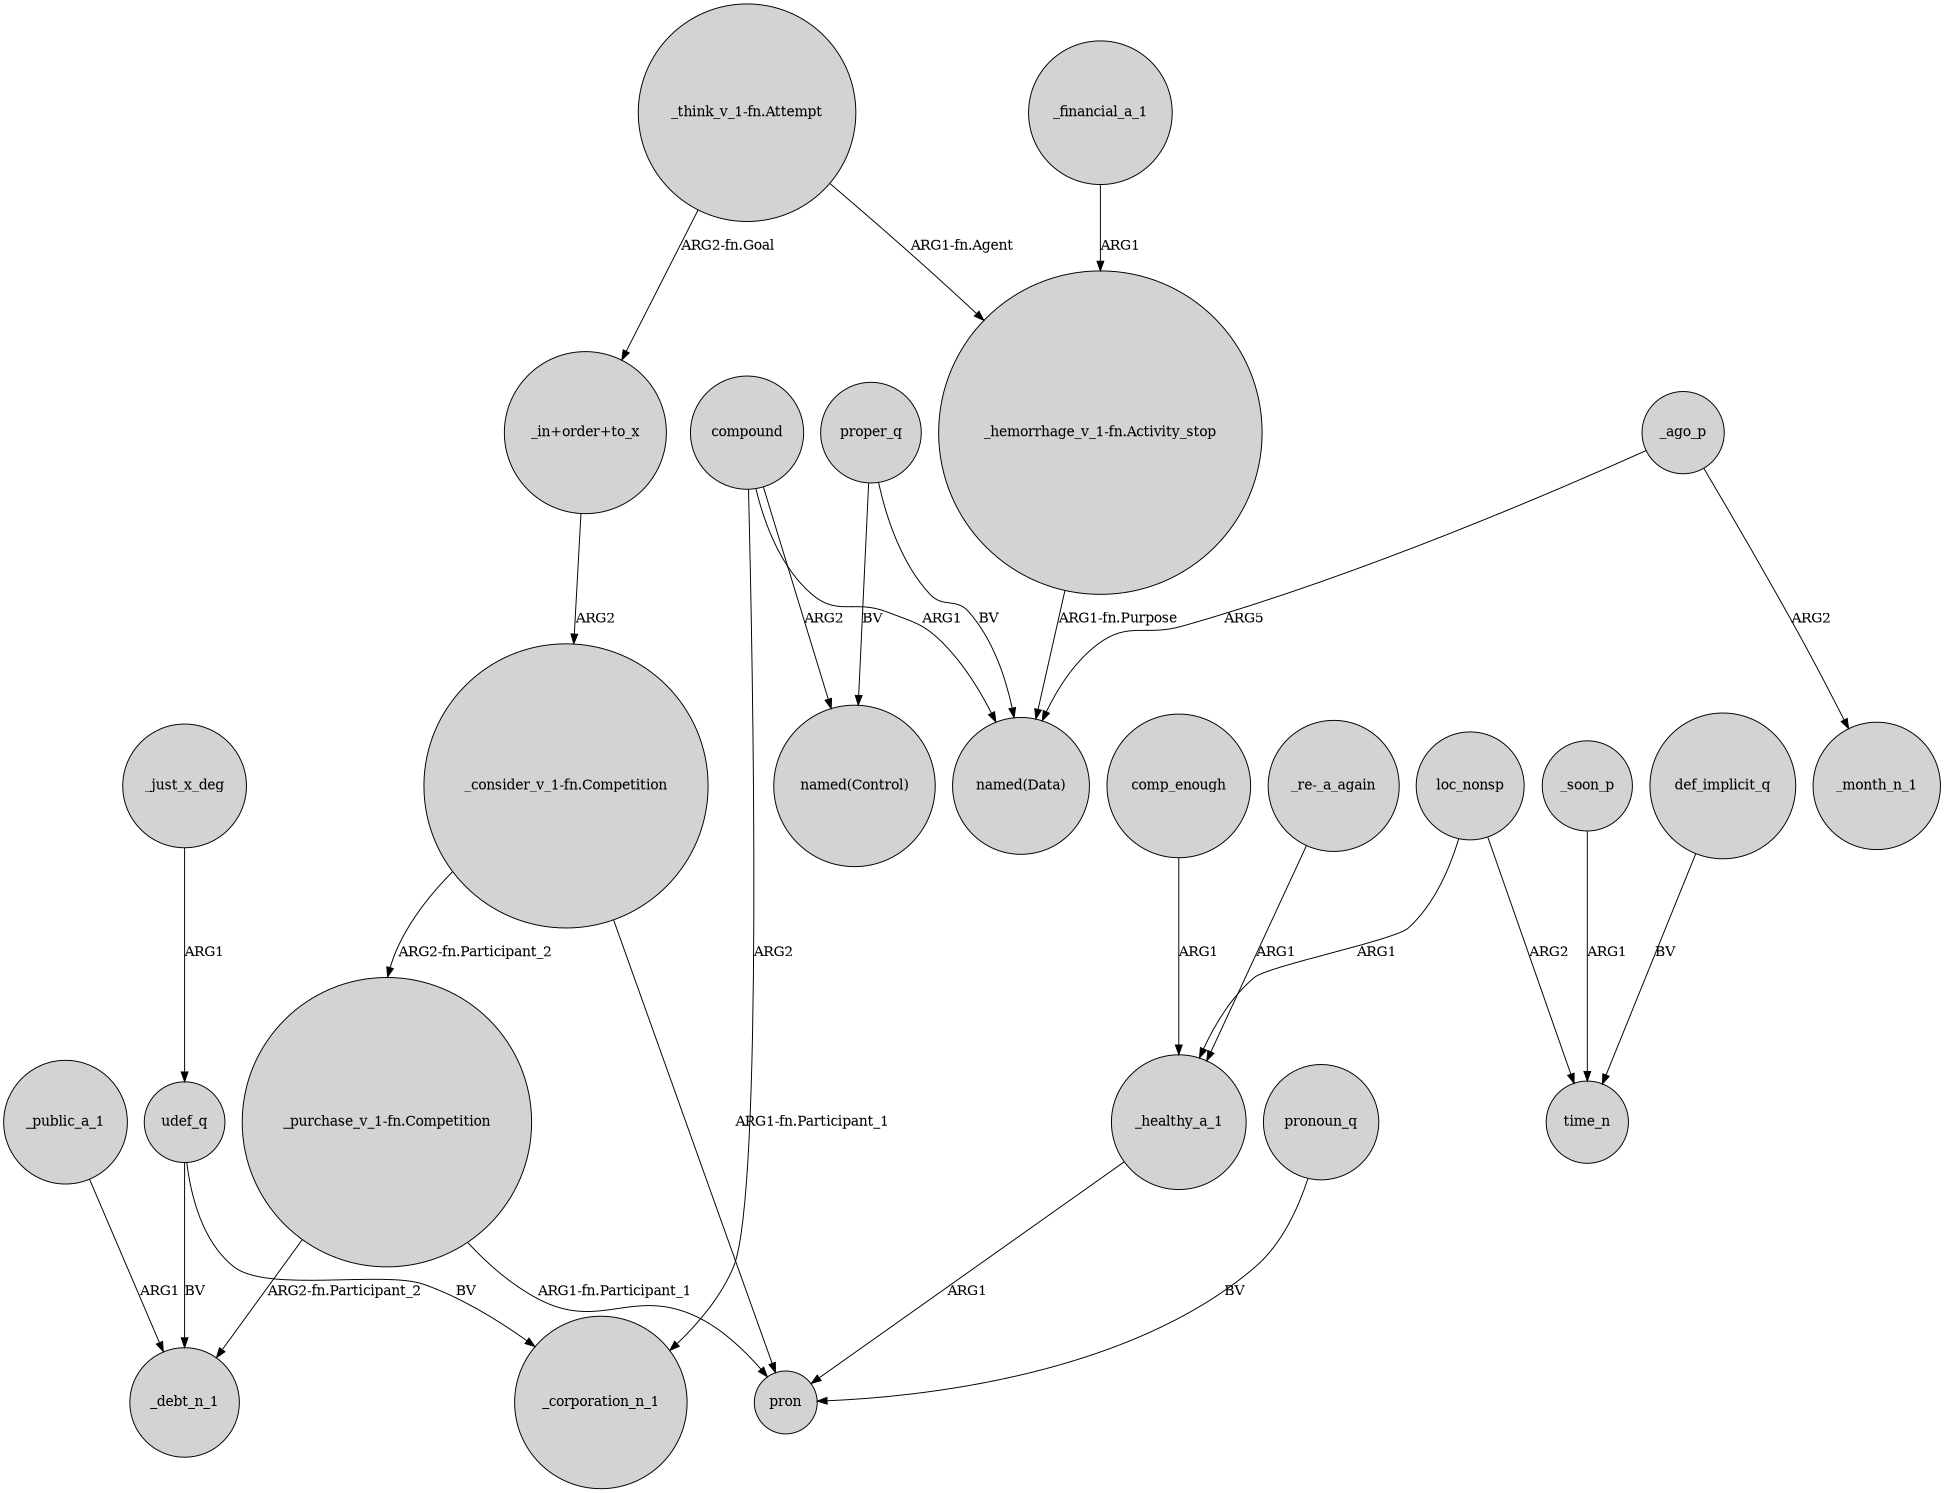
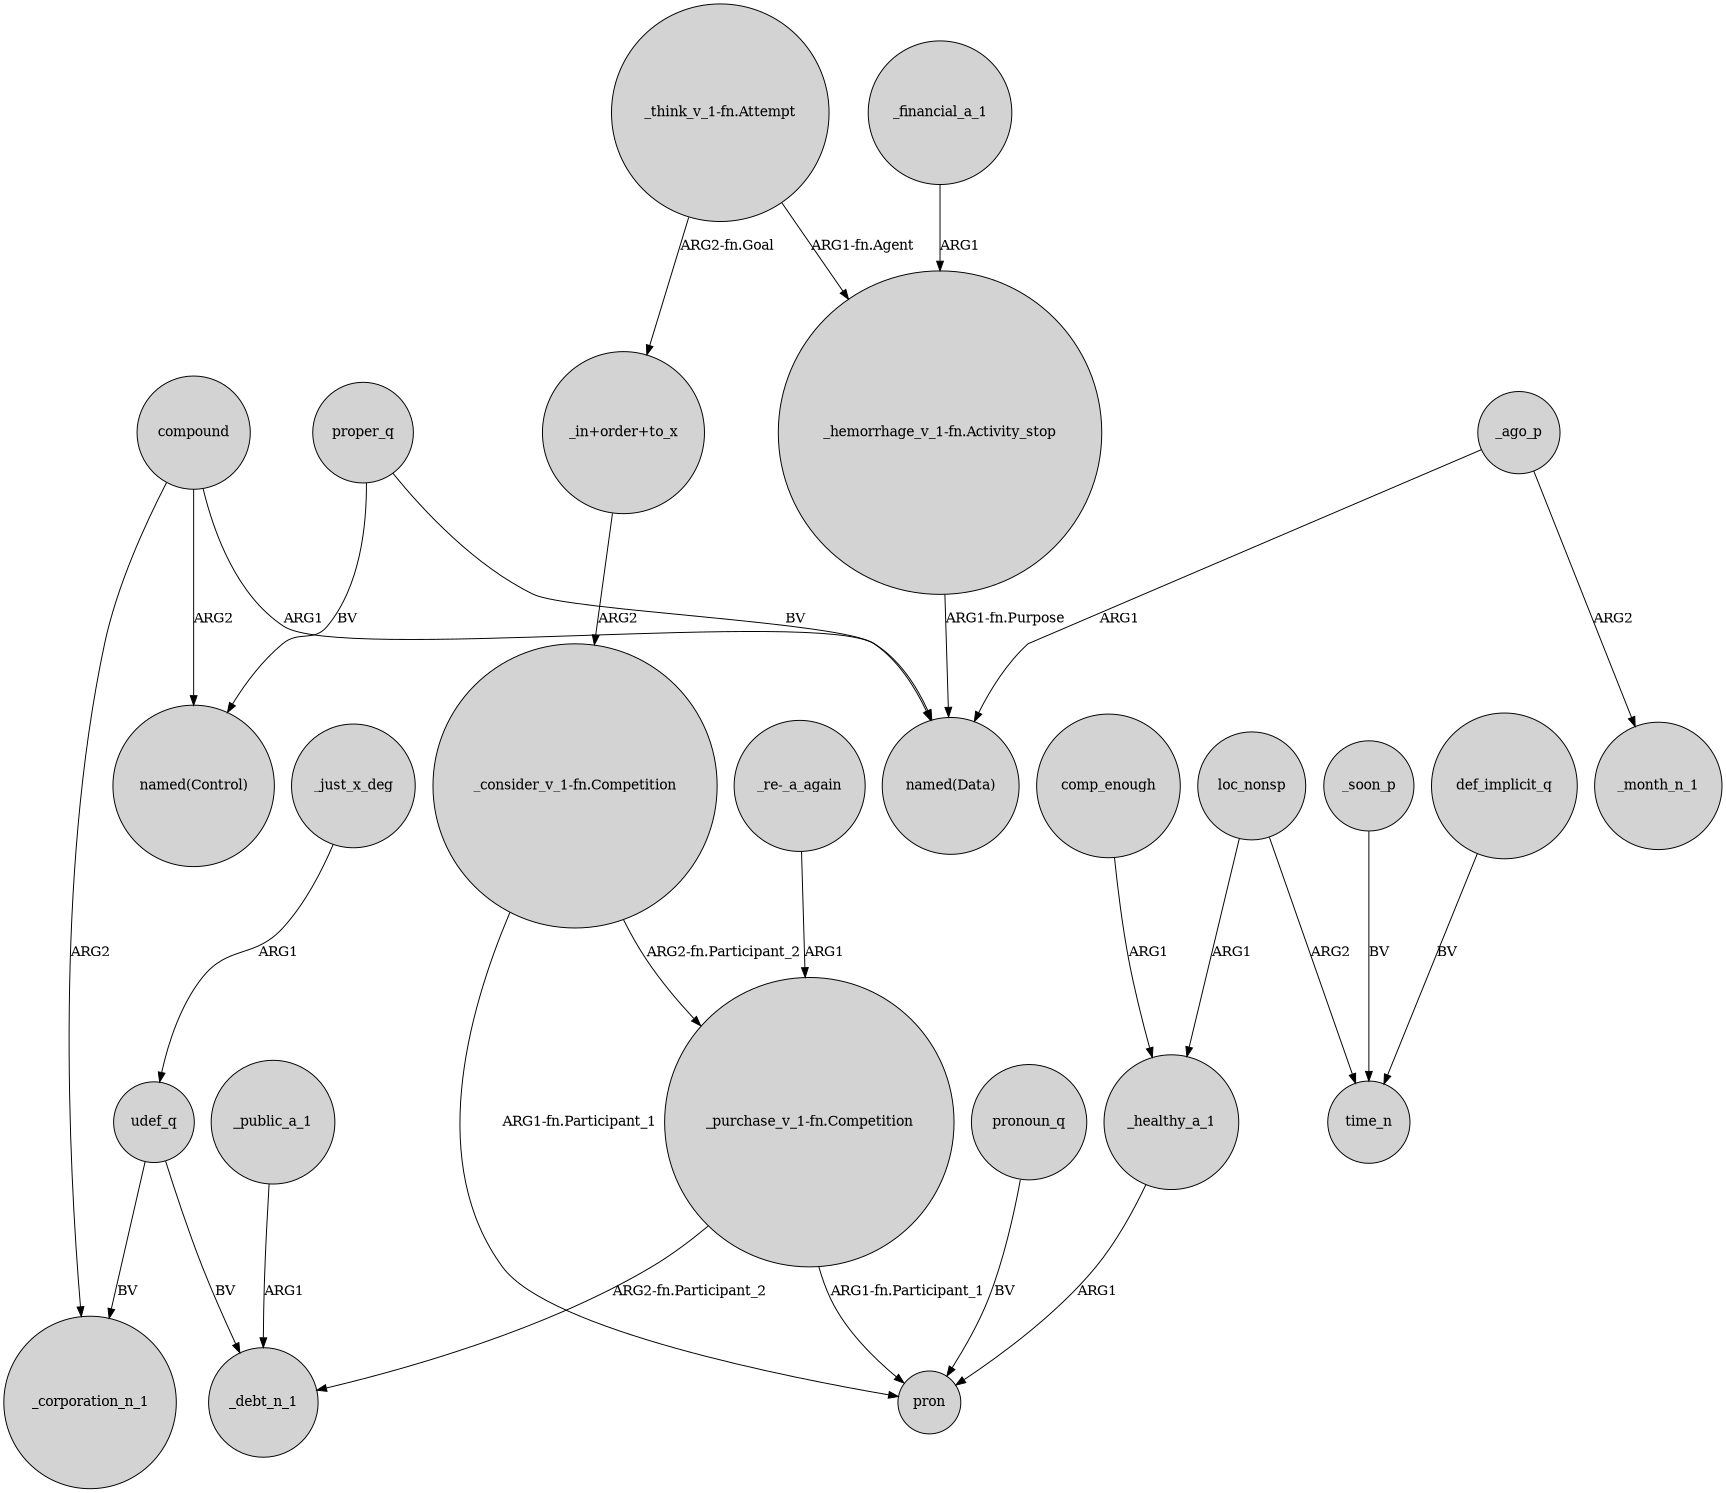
edge "_ago_p" -> "named(Data)": label "ARG5" -> "ARG1"
edge "_re-_a_again" -> "_healthy_a_1": now "_re-_a_again" -> "_purchase_v_1-fn.Competition"
edge "_soon_p" -> "time_n": label "ARG1" -> "BV"
